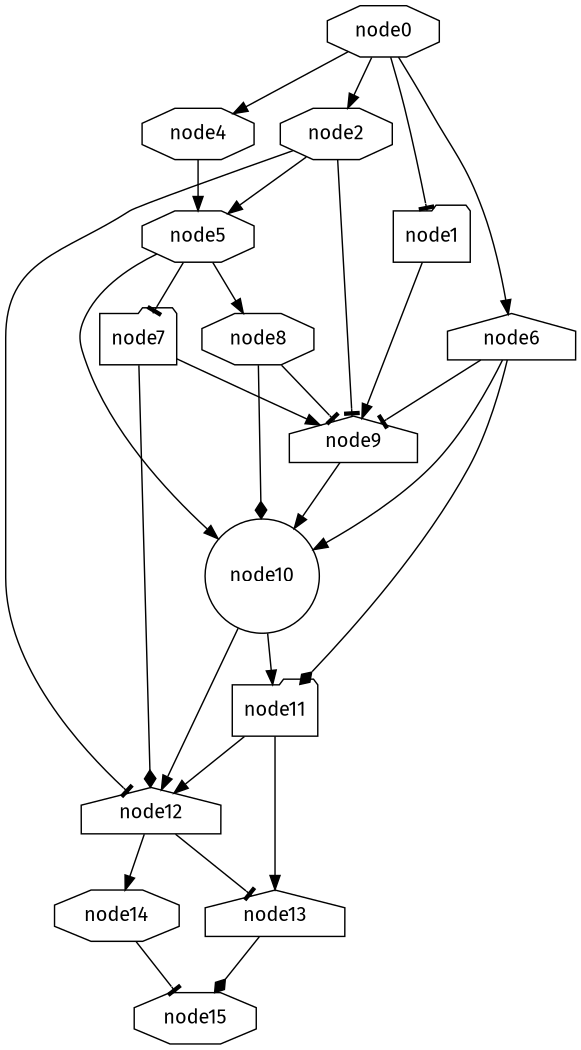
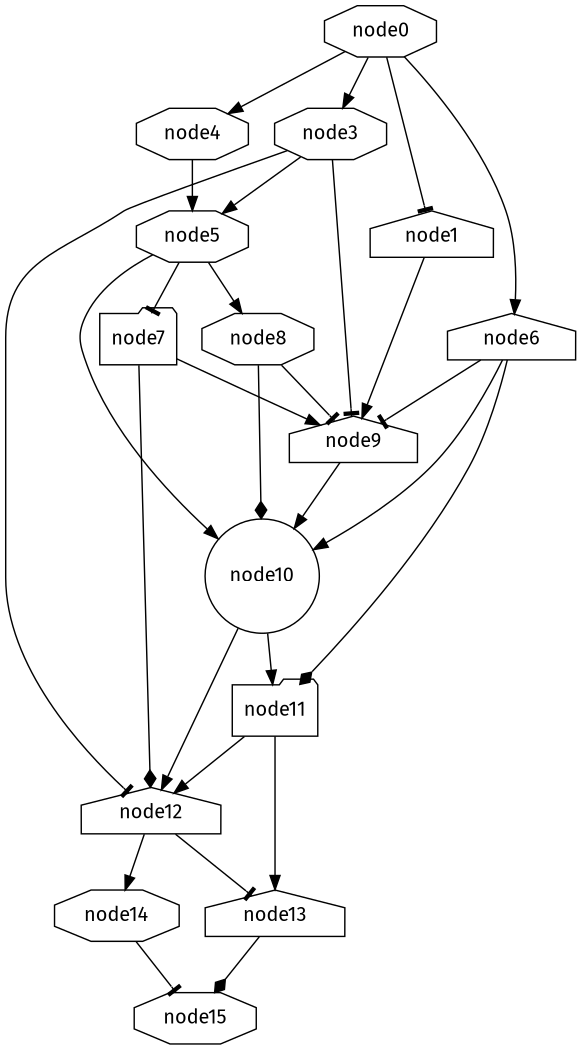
node "node2": label "node2" -> "node3"
node "node1": shape folder -> house
